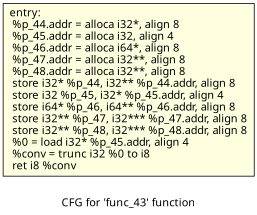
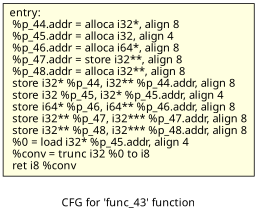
node "entry:": text "%p_47.addr = alloca i32**, align 8" -> "%p_47.addr = store i32**, align 8"
